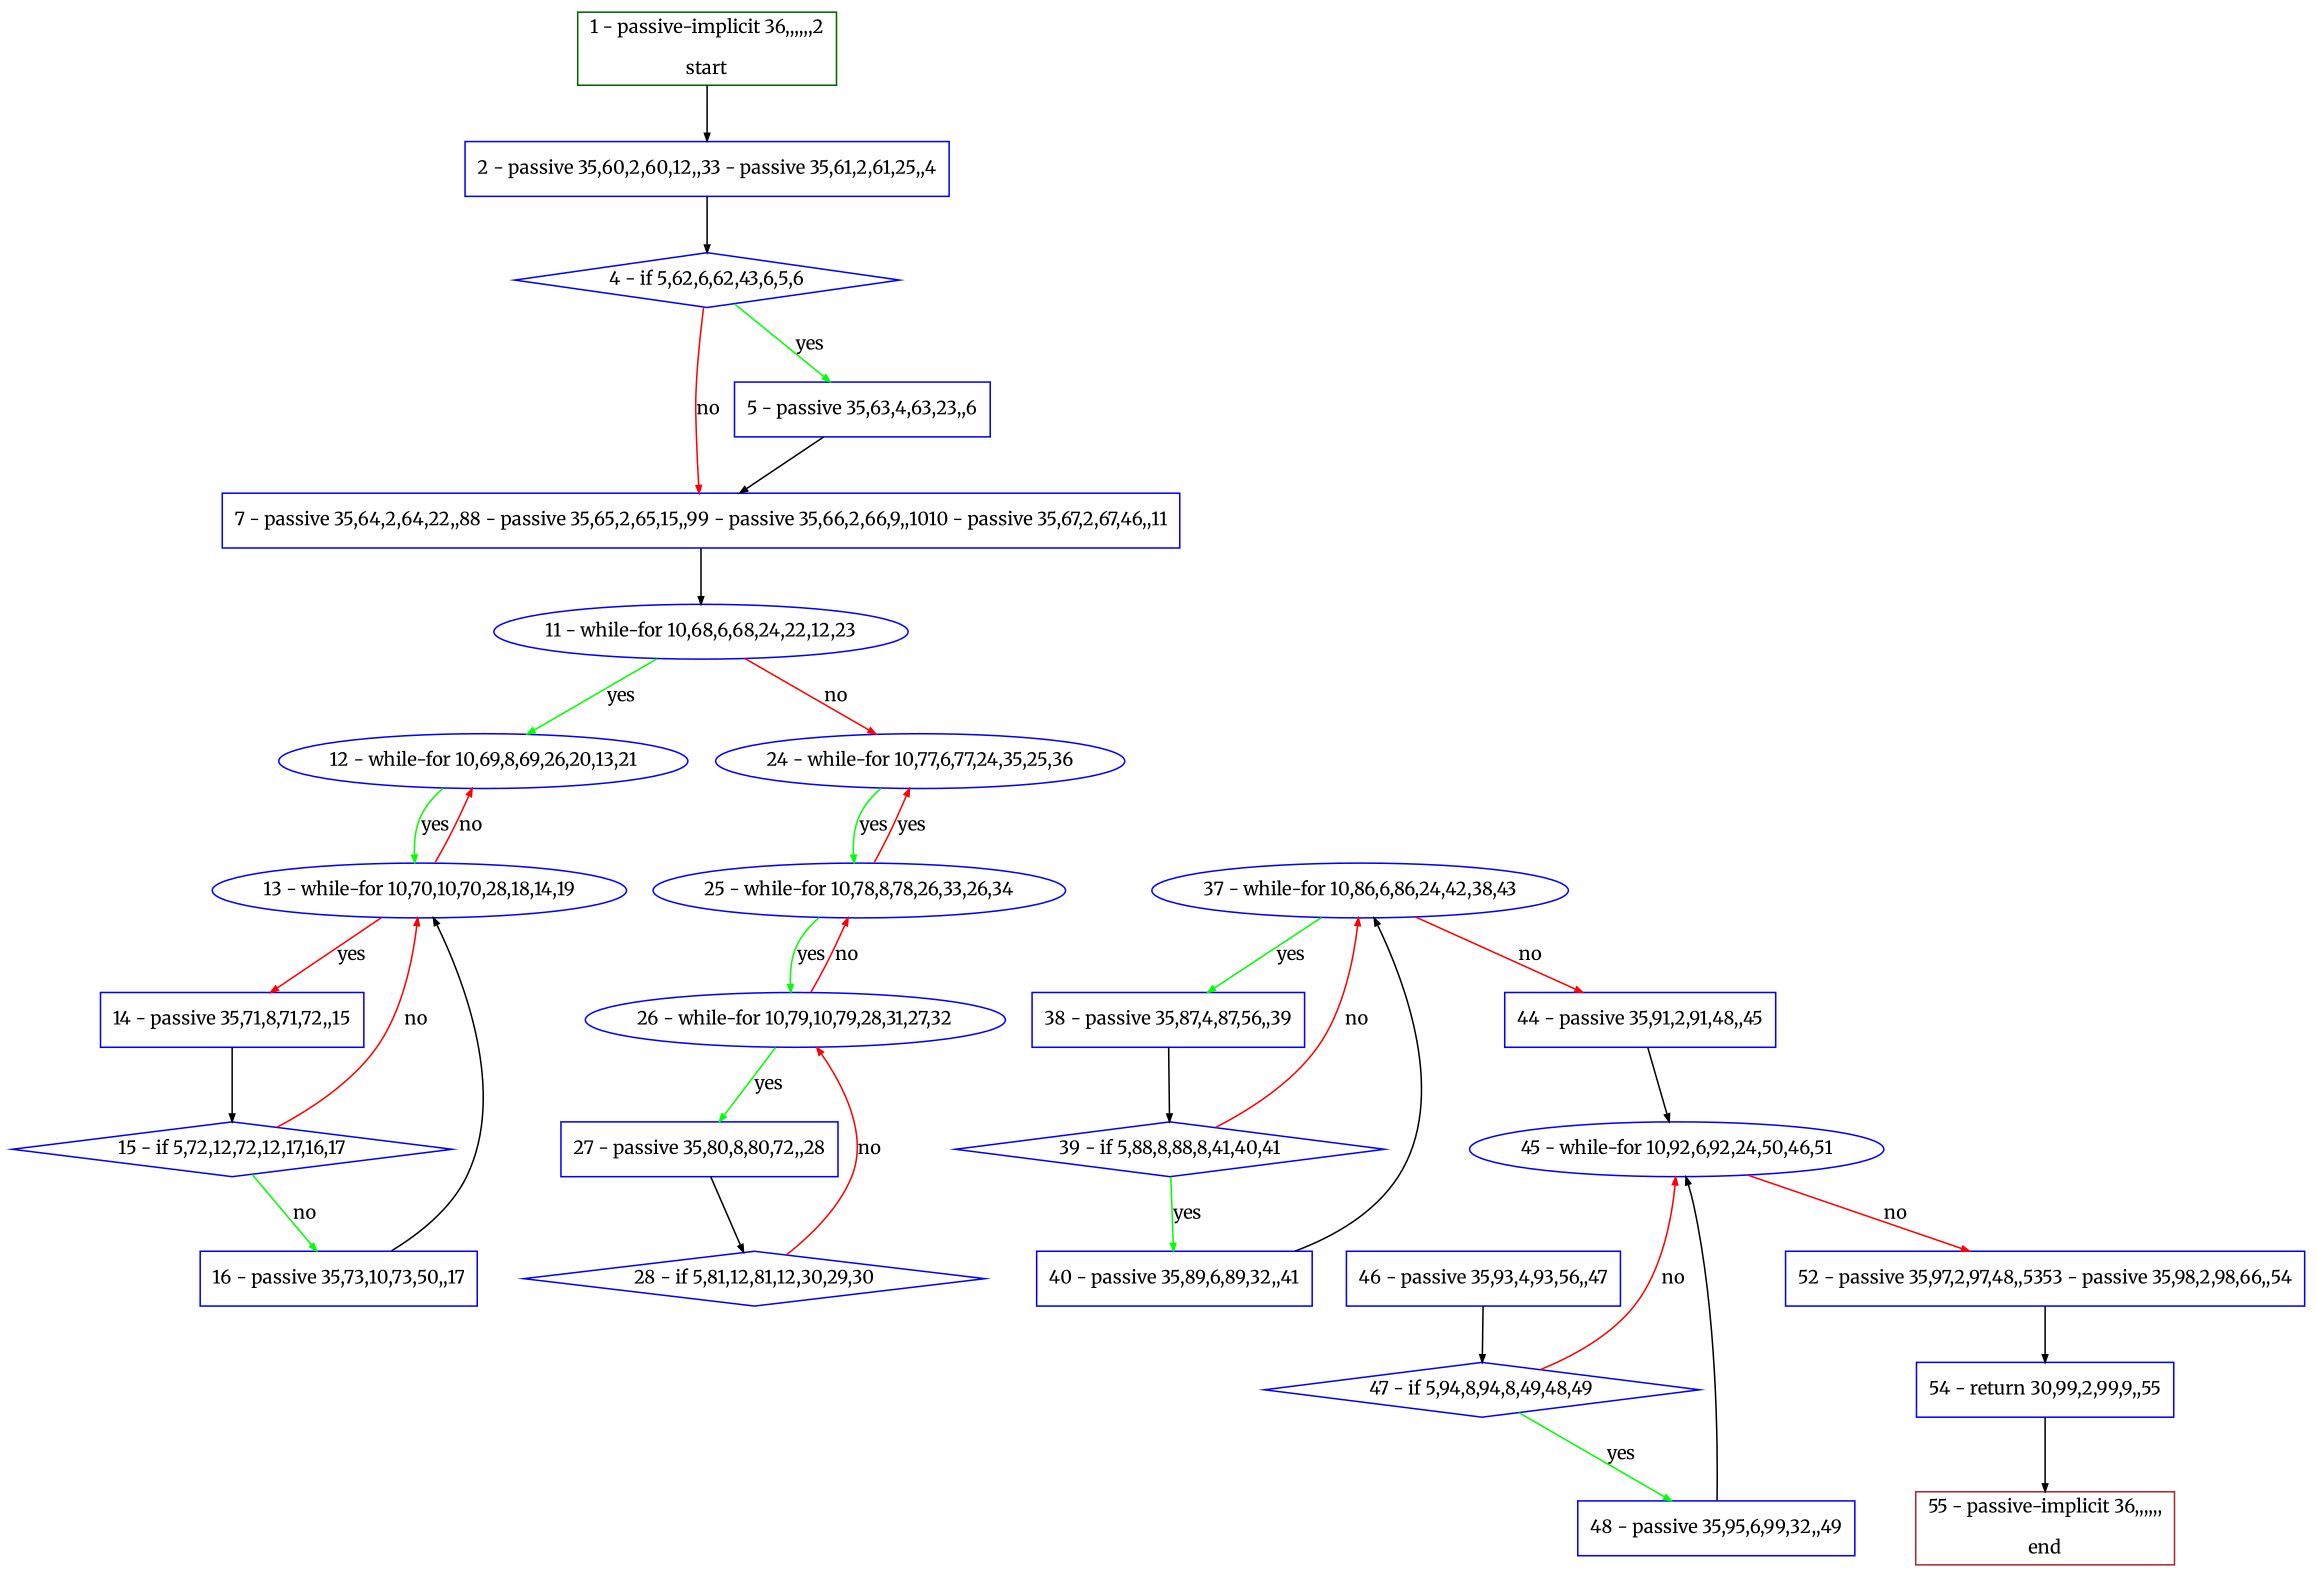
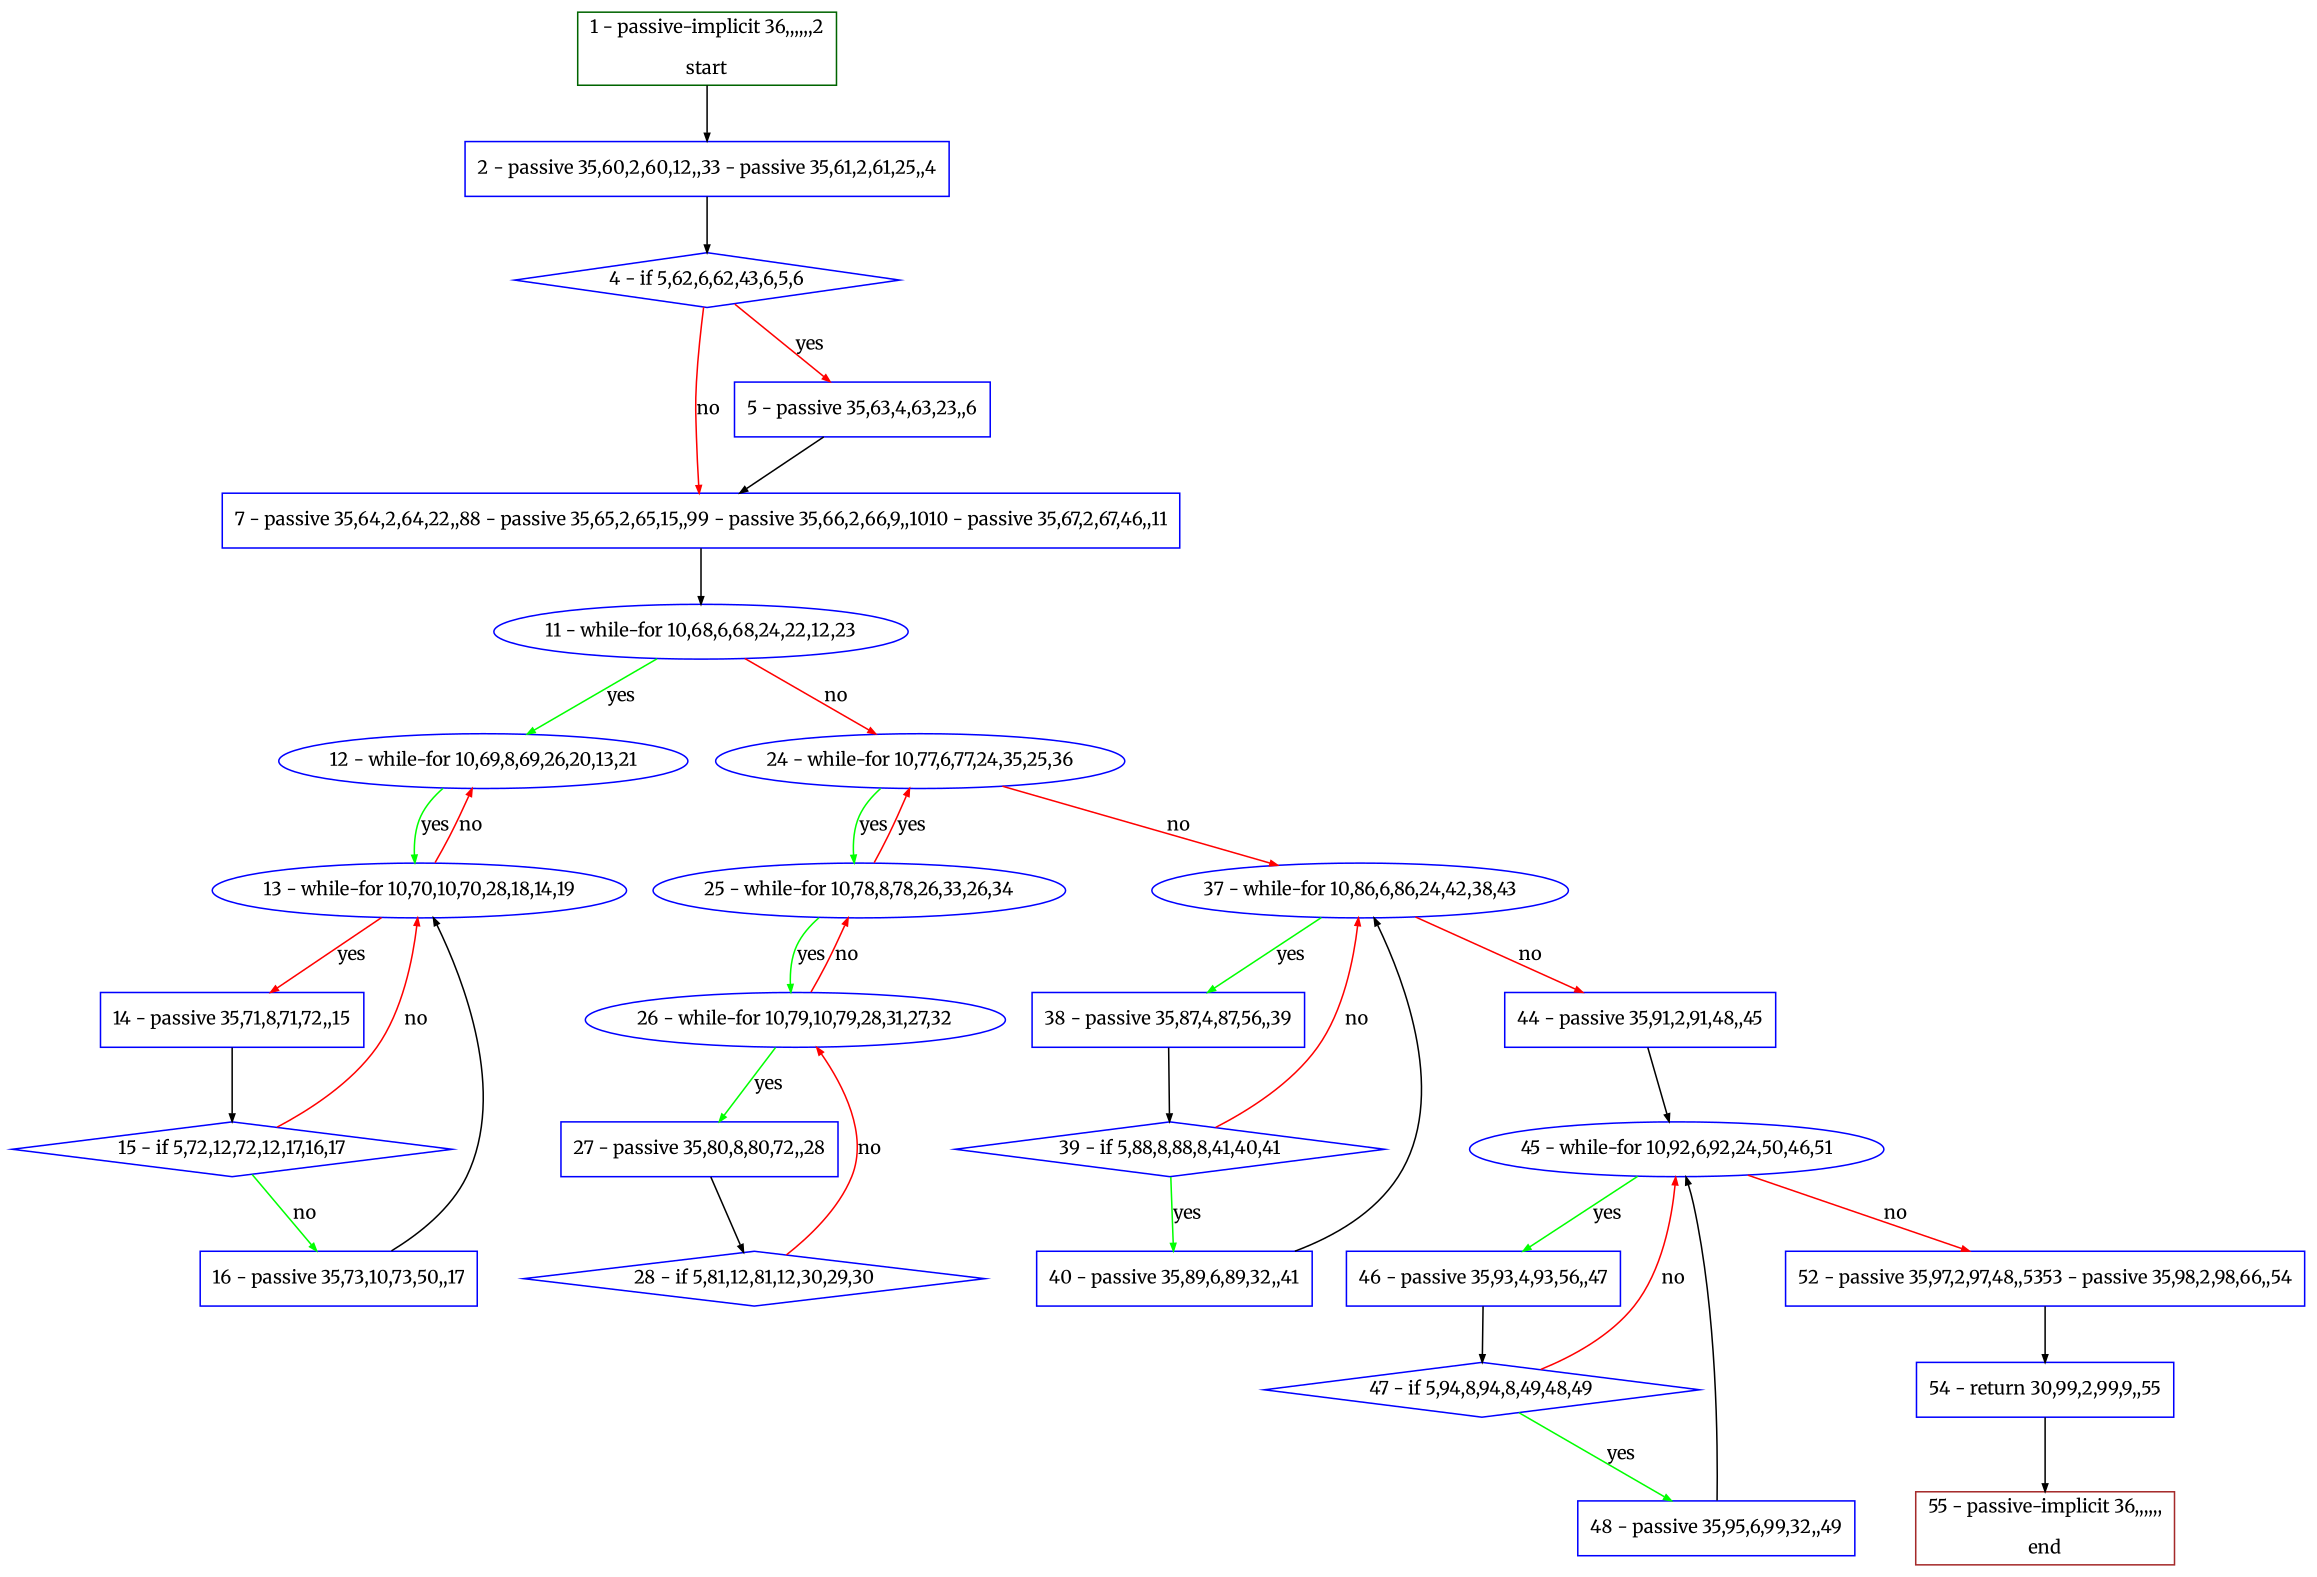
edge "4 - if 5,62,6,62,43,6,5,6" -> "5 - passive 35,63,4,63,23,,6": color #00ff00 -> #ff0000
edge "24 - while-for 10,77,6,77,24,35,25,36" -> "37 - while-for 10,86,6,86,24,42,38,43": added, label "no"
edge "45 - while-for 10,92,6,92,24,50,46,51" -> "46 - passive 35,93,4,93,56,,47": added, label "yes"
